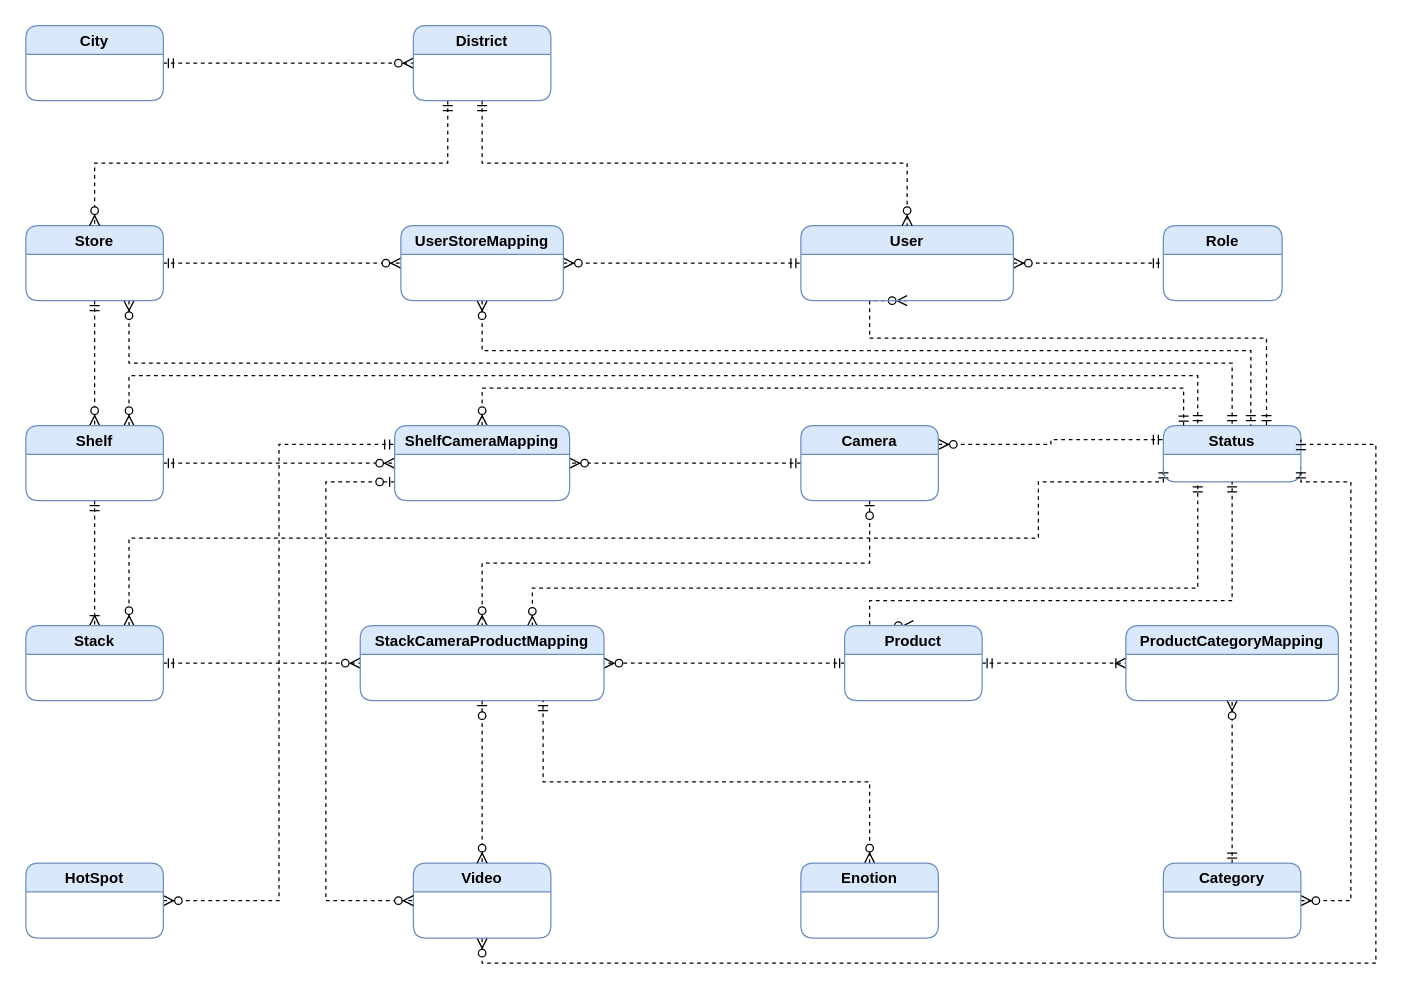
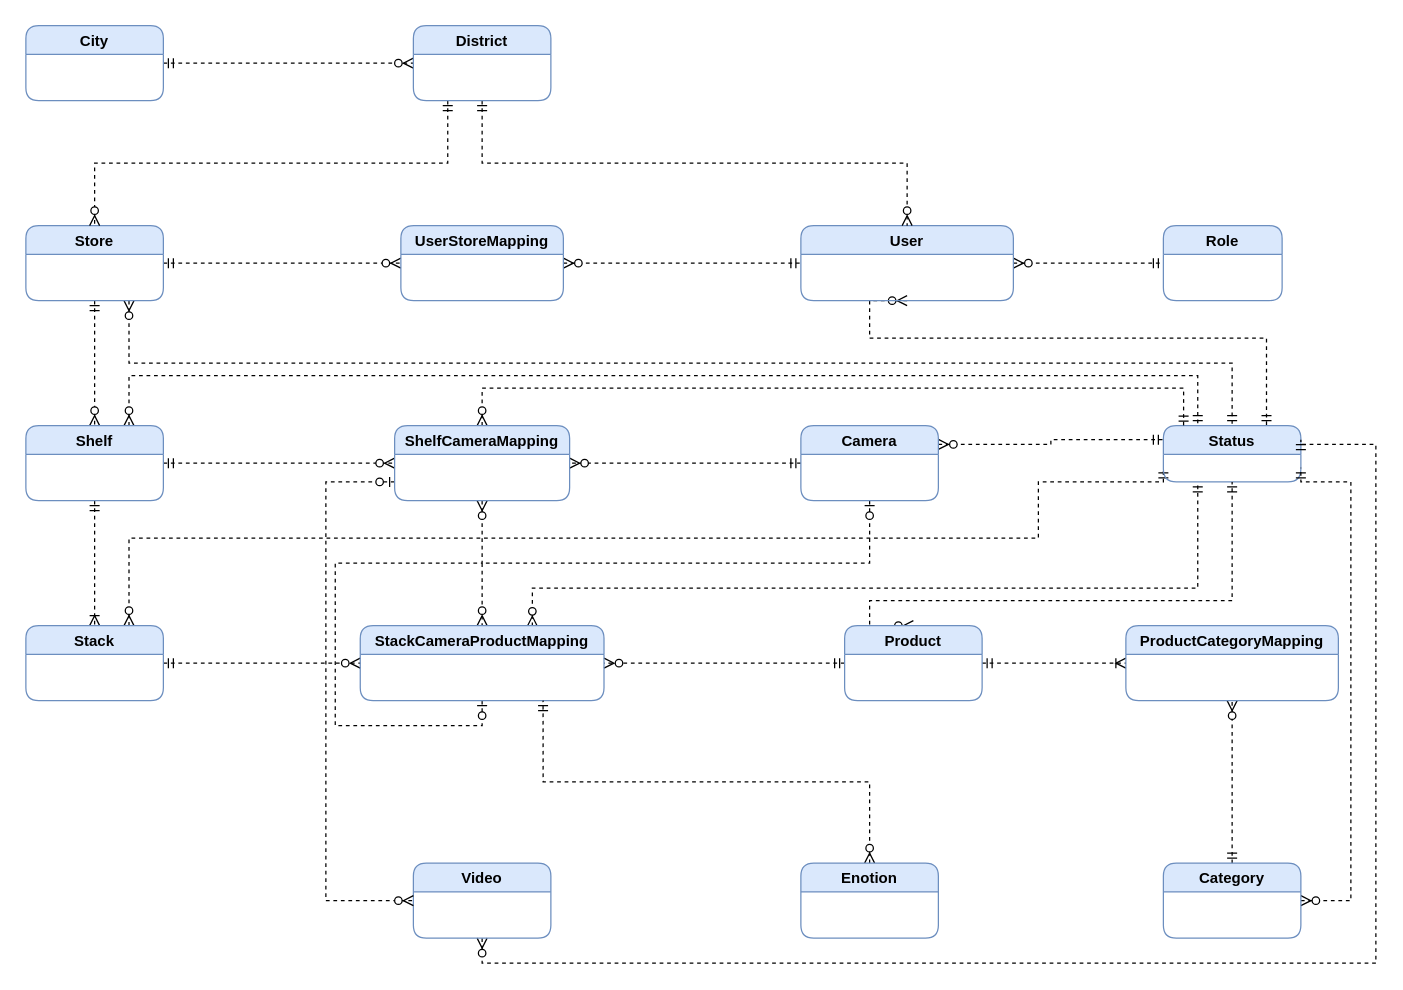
edge "UserStoreMapping" -- "Status": removed
edge "ShelfCameraMapping" -- "HotSpot": removed
edge "StackCameraProductMapping" -- "Video": now "StackCameraProductMapping" -- "ShelfCameraMapping"
node "HotSpot": removed
